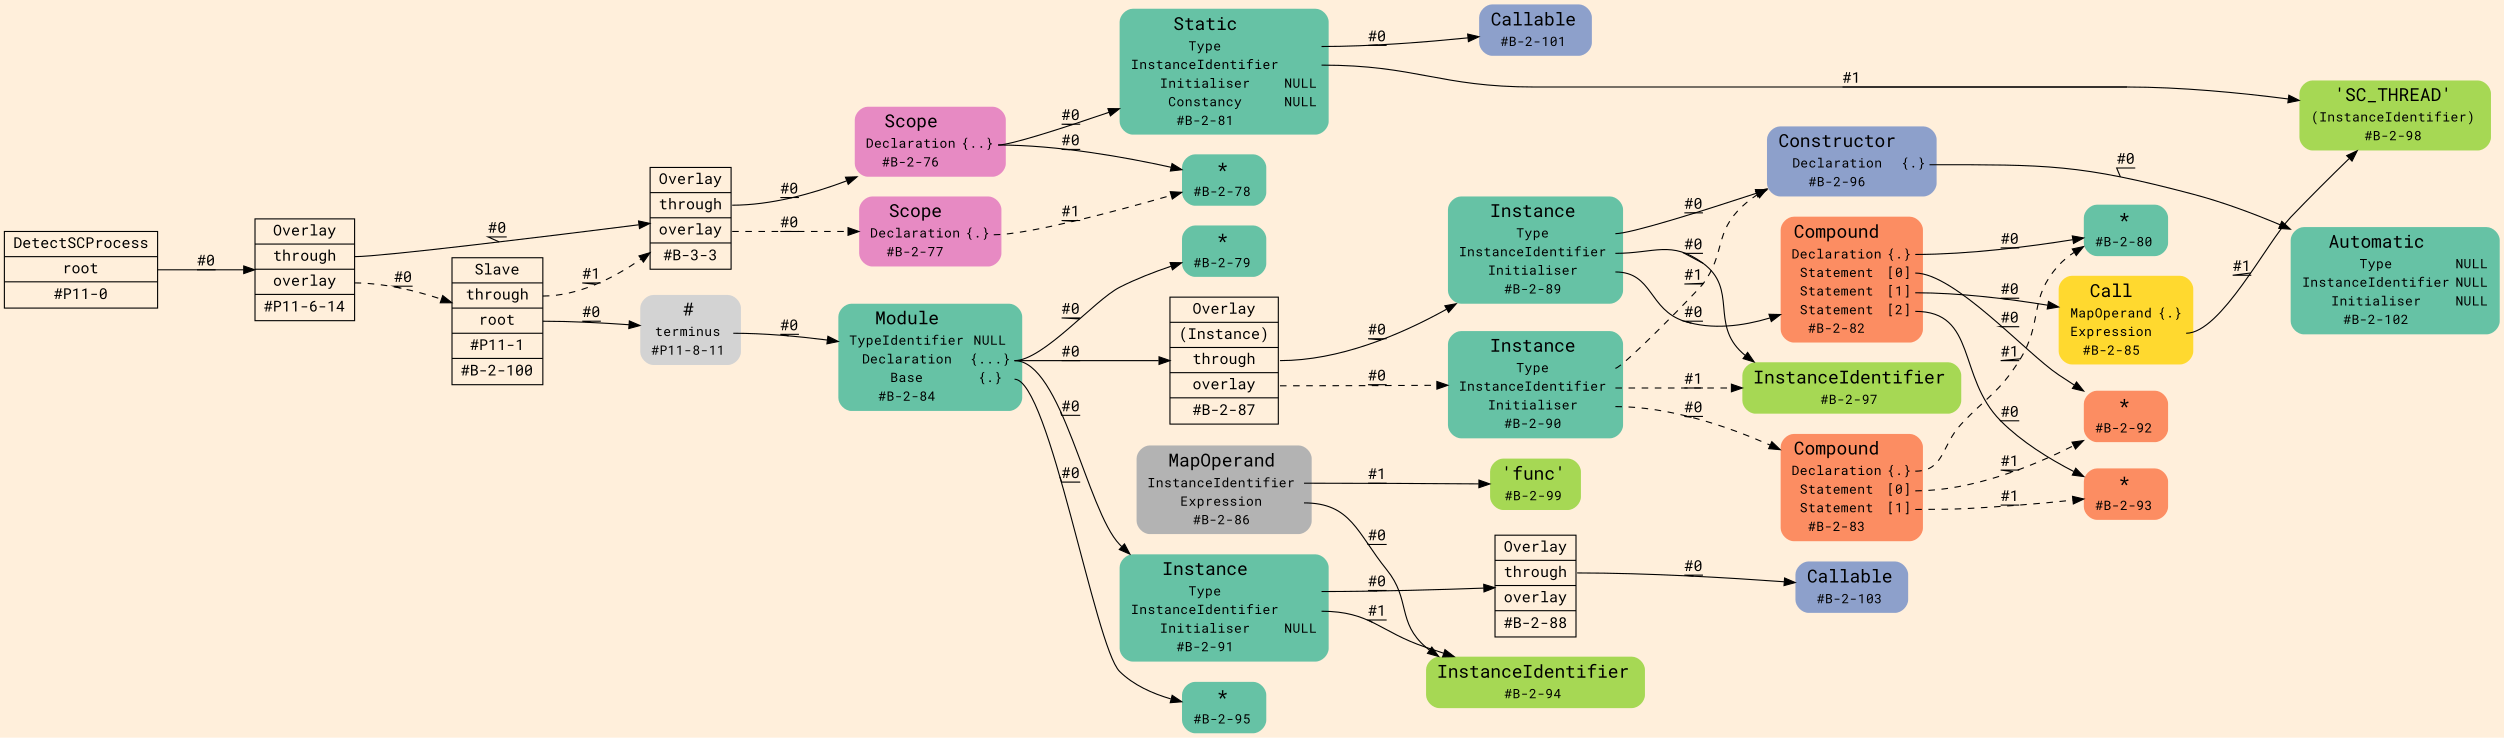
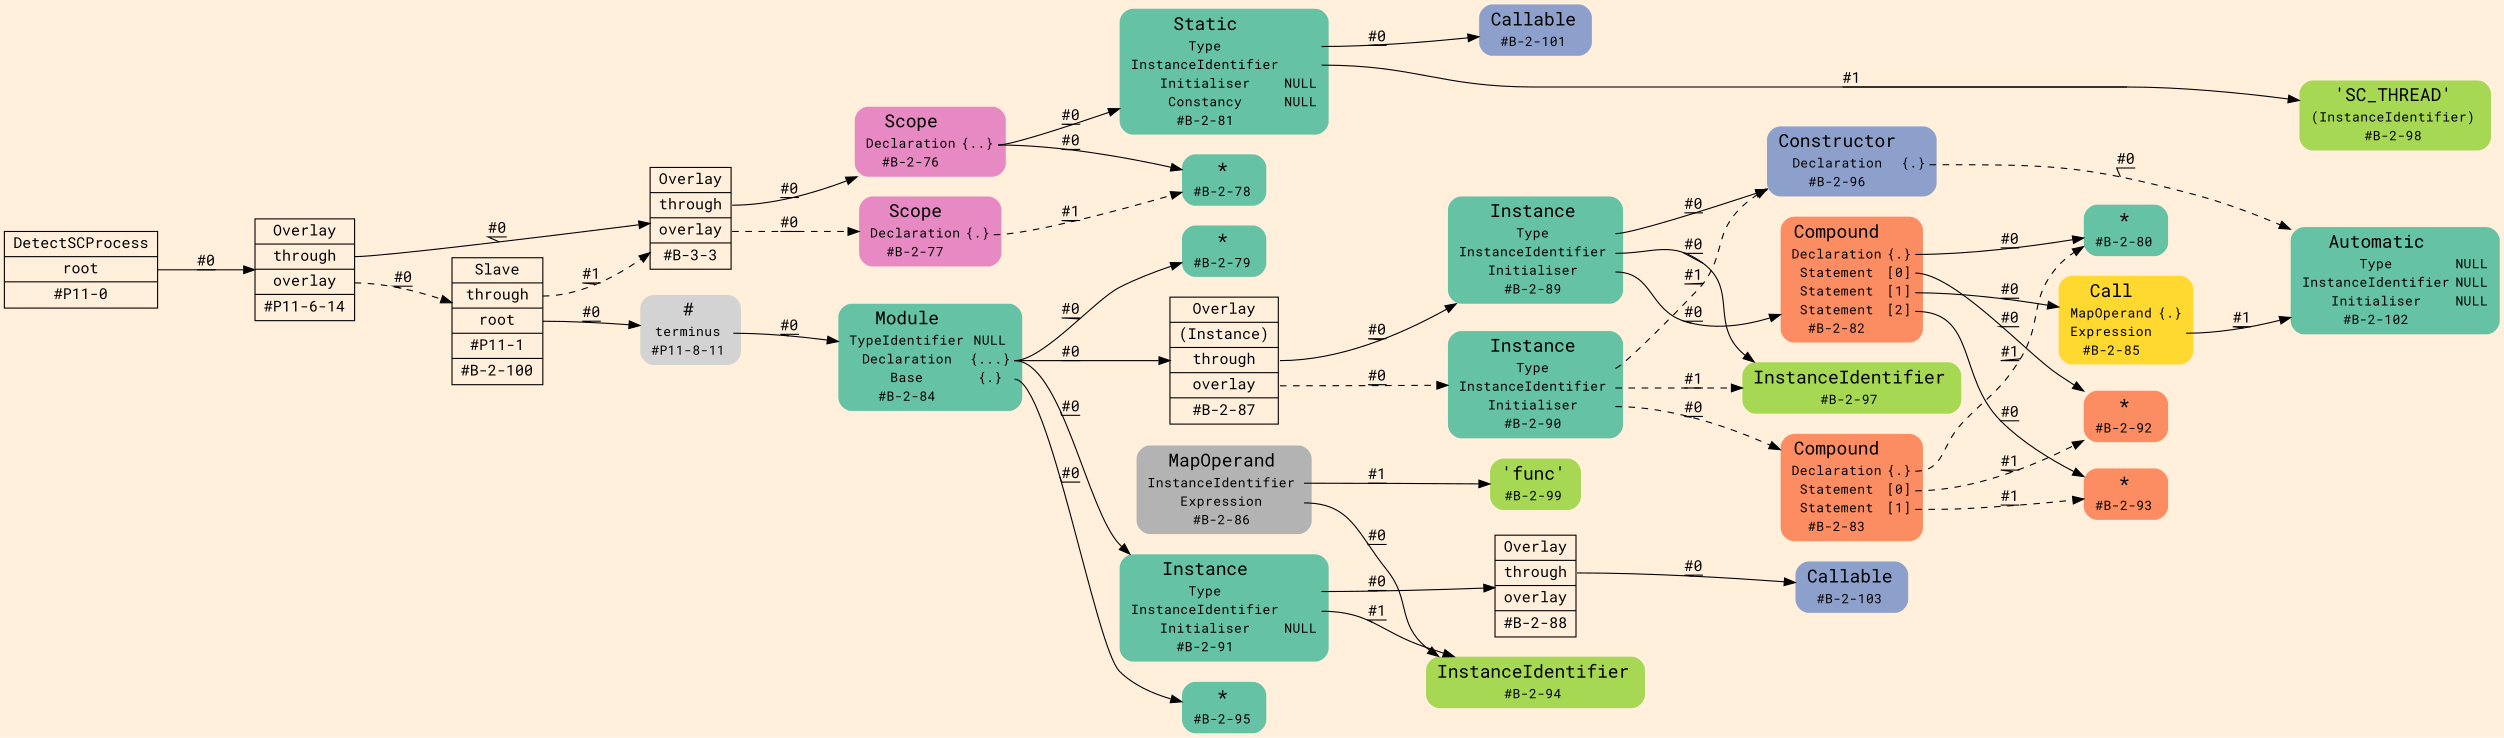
edge "Constructor" -> "Automatic": style solid -> dashed
edge "Call" -> "'SC_THREAD'": now "Call" -> "Automatic"
